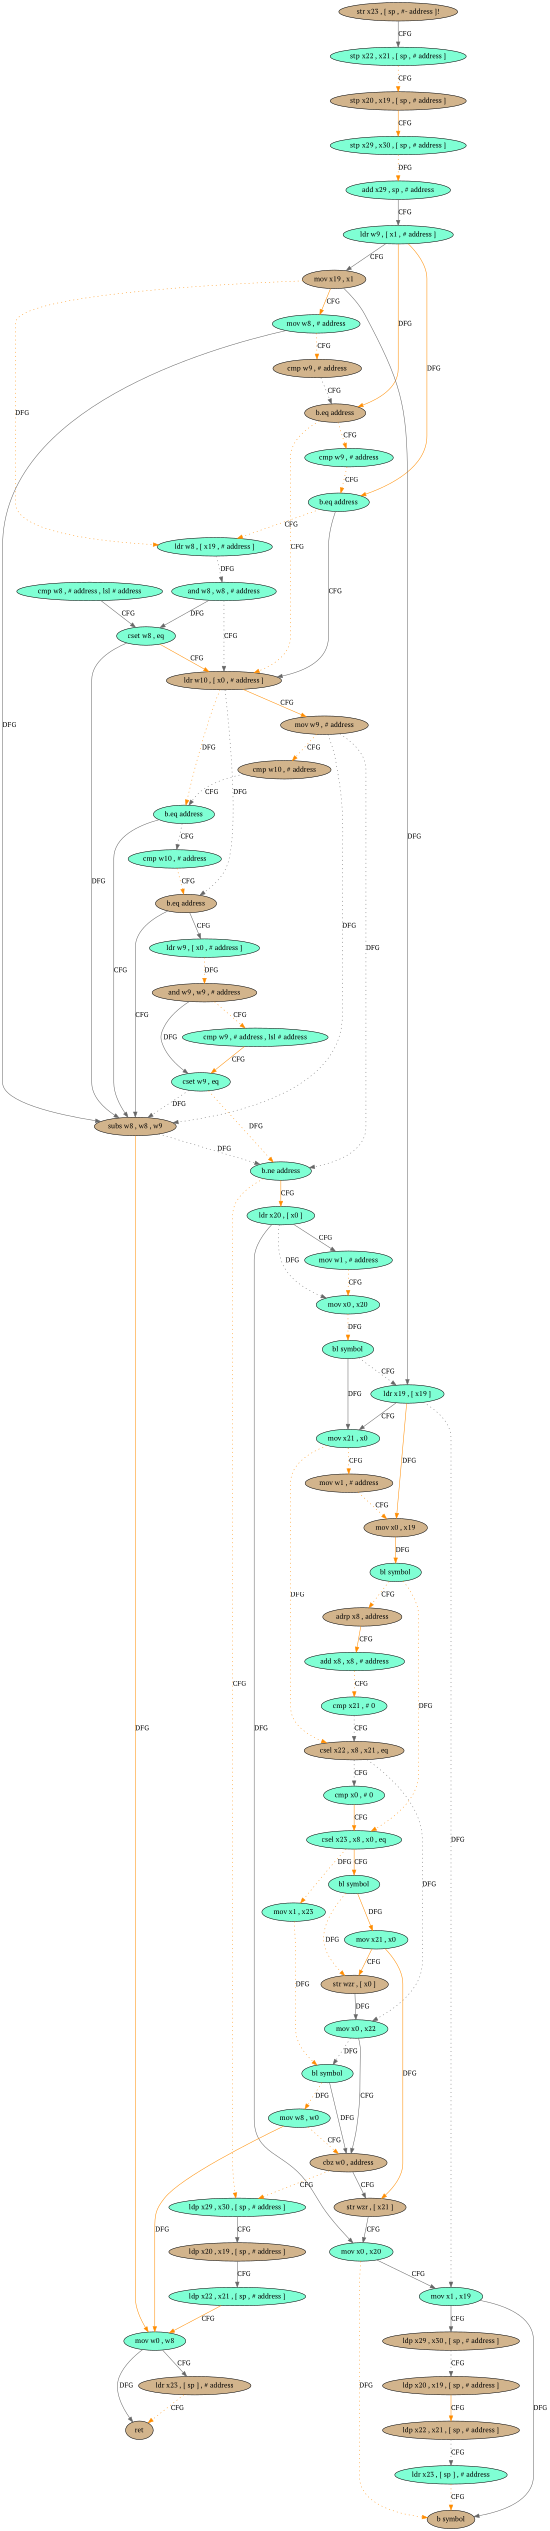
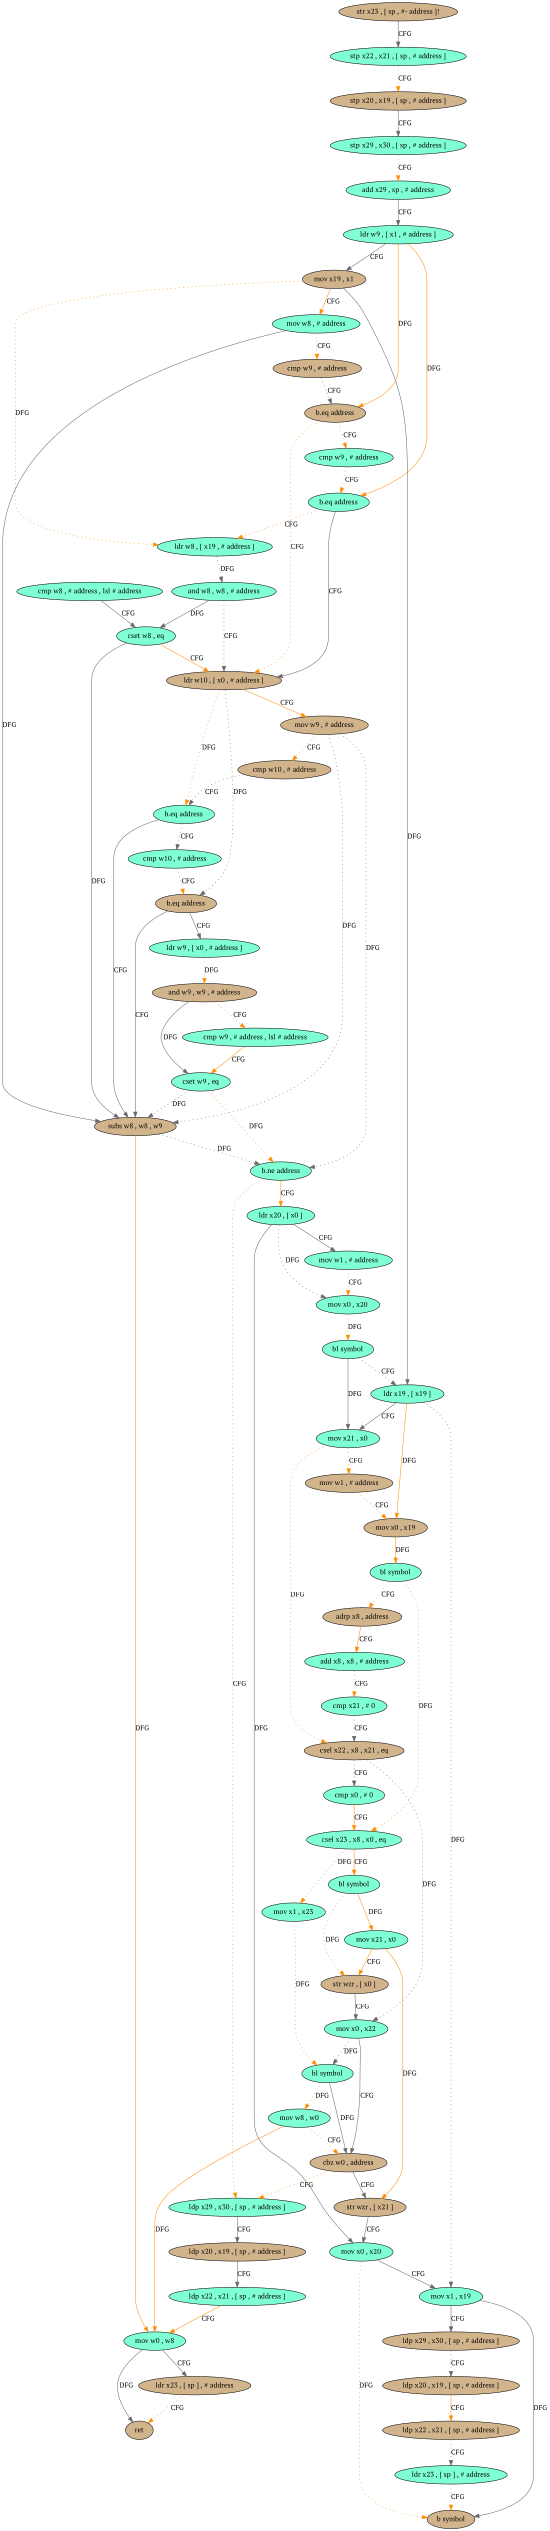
edge "stp x20 , x19 , [ sp , # address ]" -> "stp x29 , x30 , [ sp , # address ]": color darkorange -> gray40
edge "stp x29 , x30 , [ sp , # address ]" -> "add x29 , sp , # address": label "DFG" -> "CFG"
edge "str wzr , [ x0 ]" -> "mov x0 , x22": label "DFG" -> "CFG"
